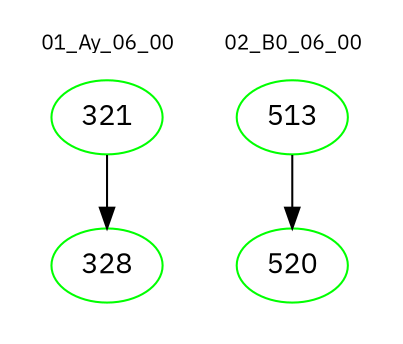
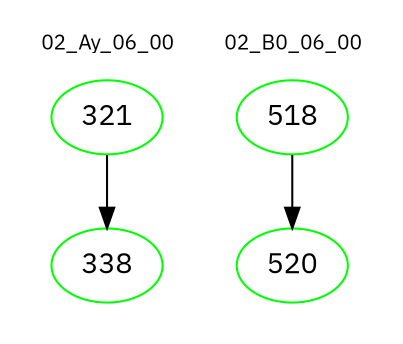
cluster "01_Ay_06_00": label "01_Ay_06_00" -> "02_Ay_06_00"
node "513": label "513" -> "518"
node "328": label "328" -> "338"
